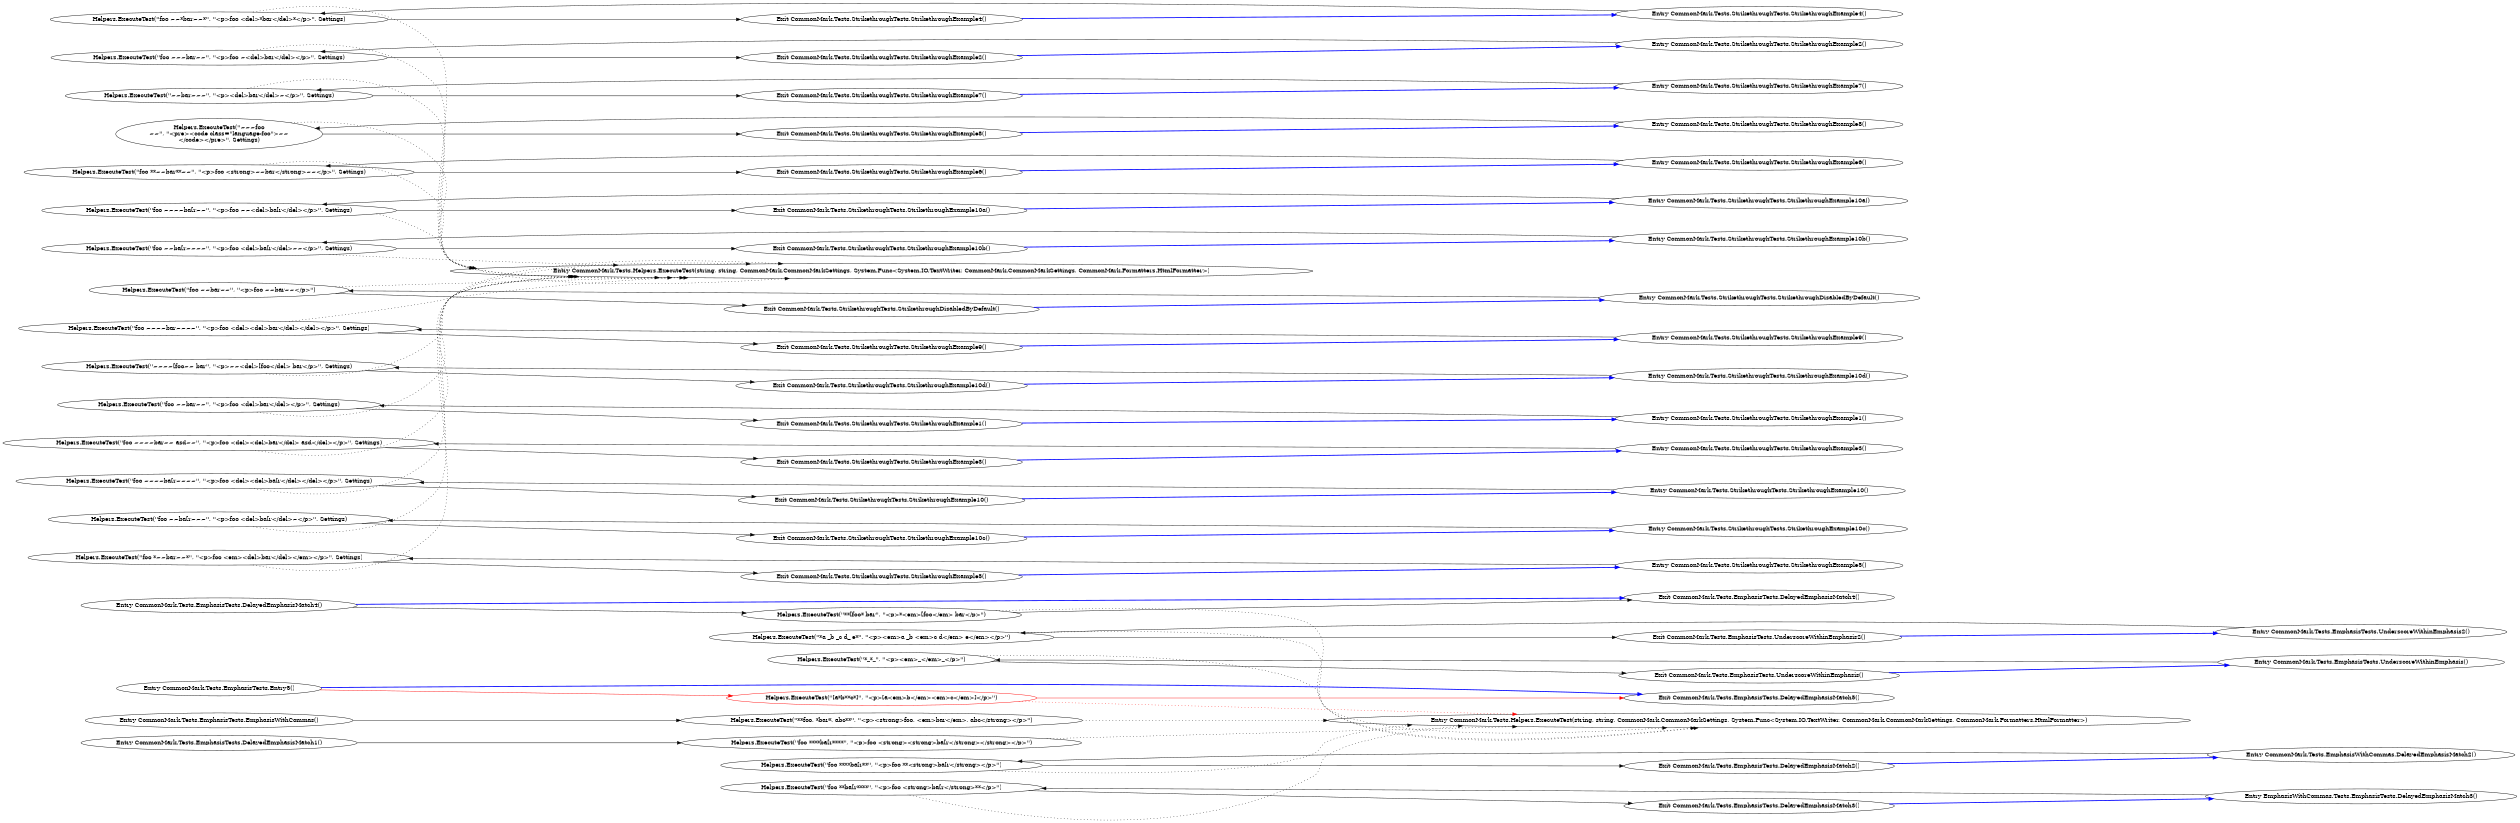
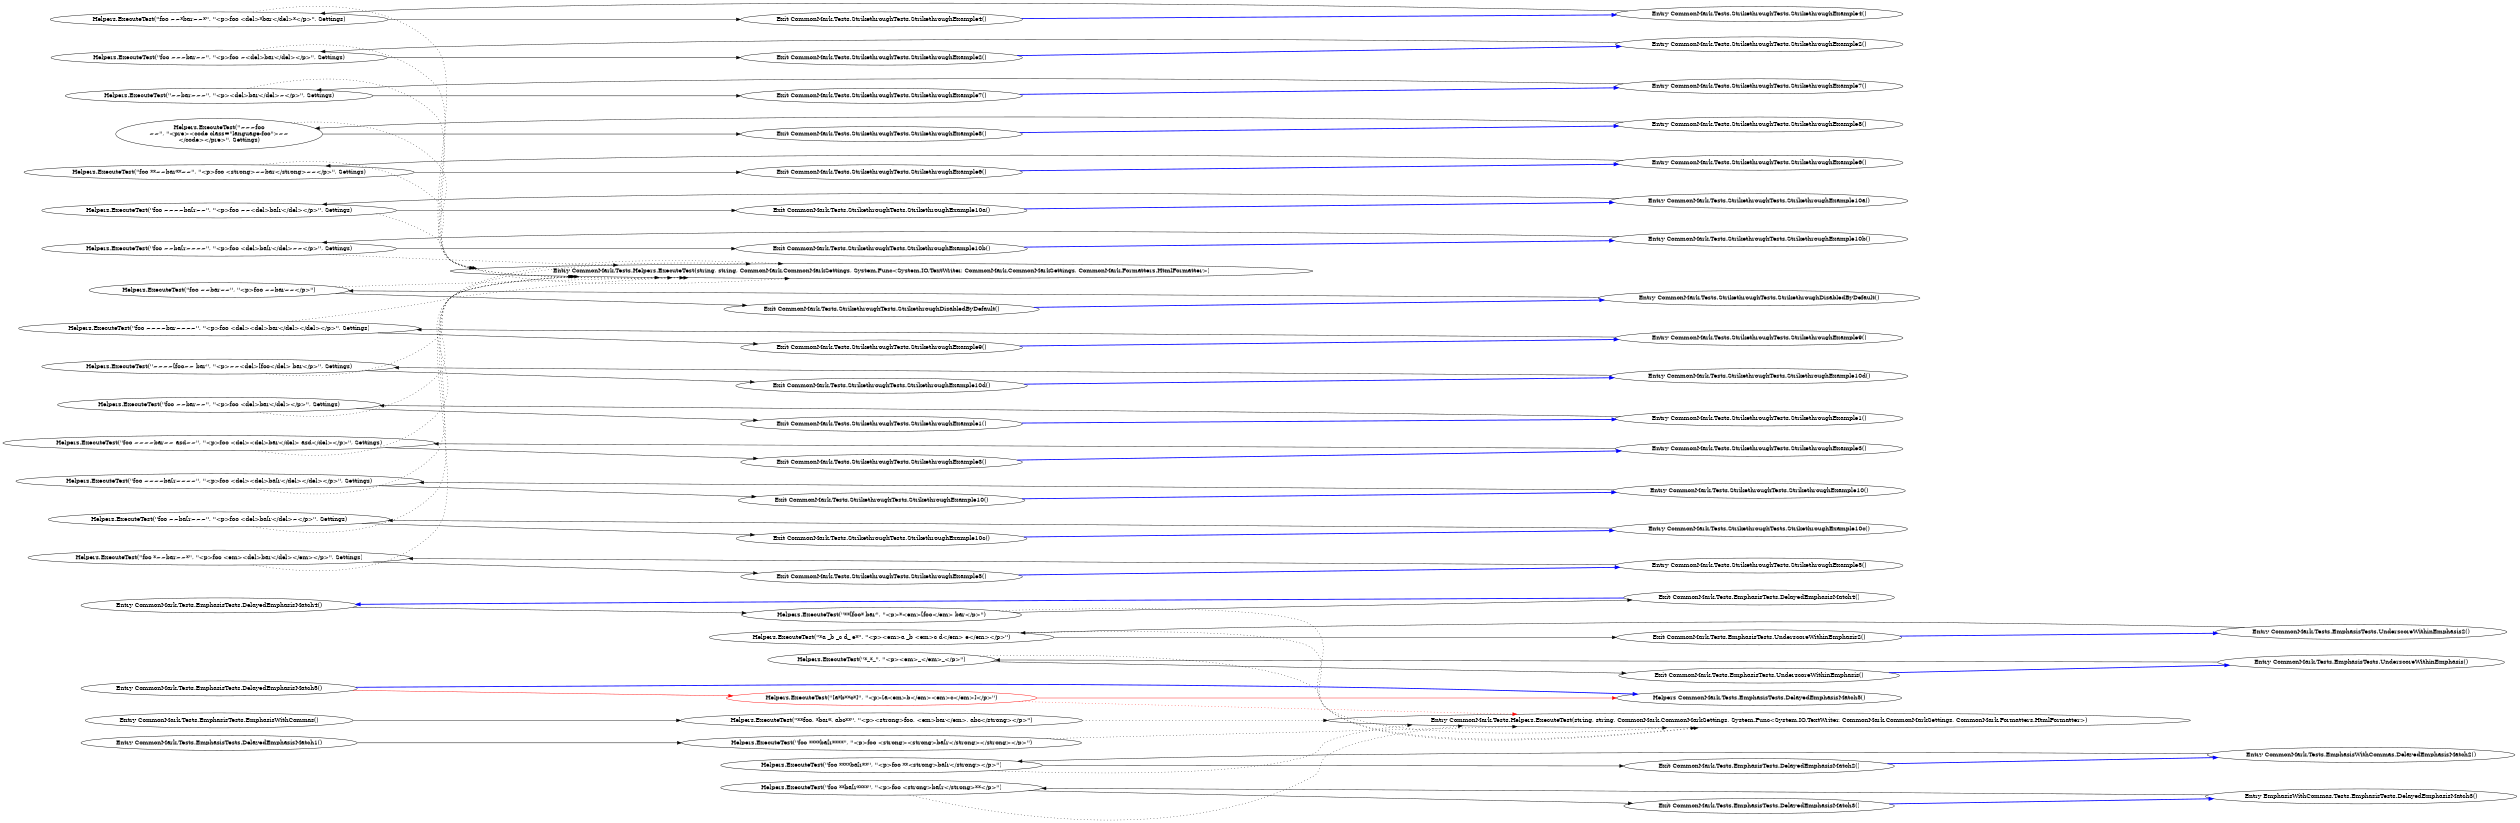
edge "Entry CommonMark.Tests.EmphasisTests.DelayedEmphasisMatch4()" -> "Exit CommonMark.Tests.EmphasisTests.DelayedEmphasisMatch4()": reversed
node "Entry CommonMark.Tests.EmphasisTests.Entry5()": label "Entry CommonMark.Tests.EmphasisTests.Entry5()" -> "Entry CommonMark.Tests.EmphasisTests.DelayedEmphasisMatch5()"
node "Exit CommonMark.Tests.EmphasisTests.DelayedEmphasisMatch5()": label "Exit CommonMark.Tests.EmphasisTests.DelayedEmphasisMatch5()" -> "Helpers CommonMark.Tests.EmphasisTests.DelayedEmphasisMatch5()"
